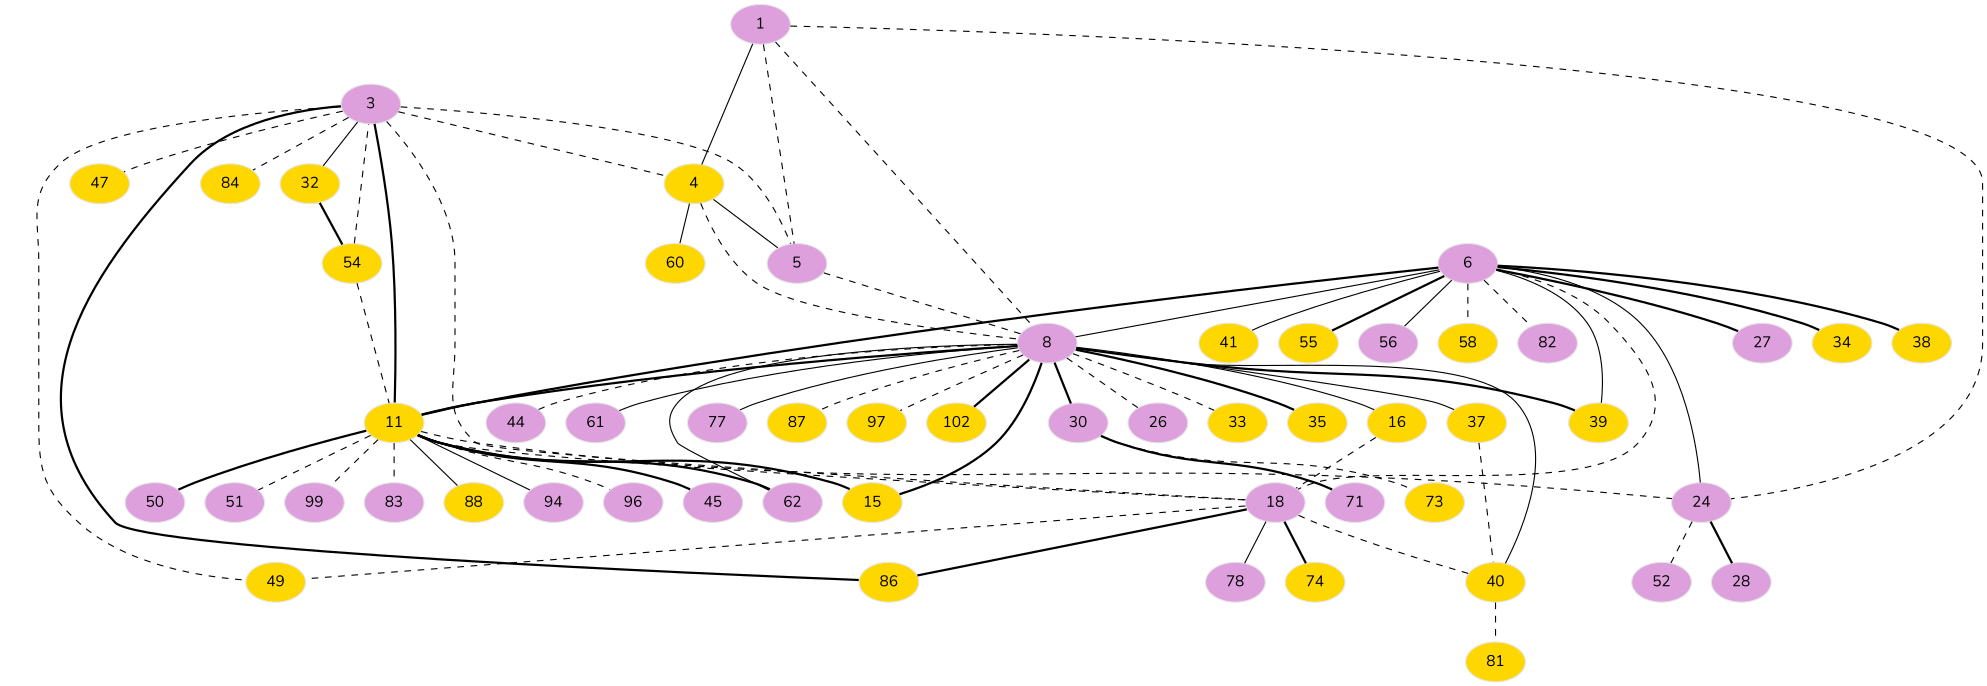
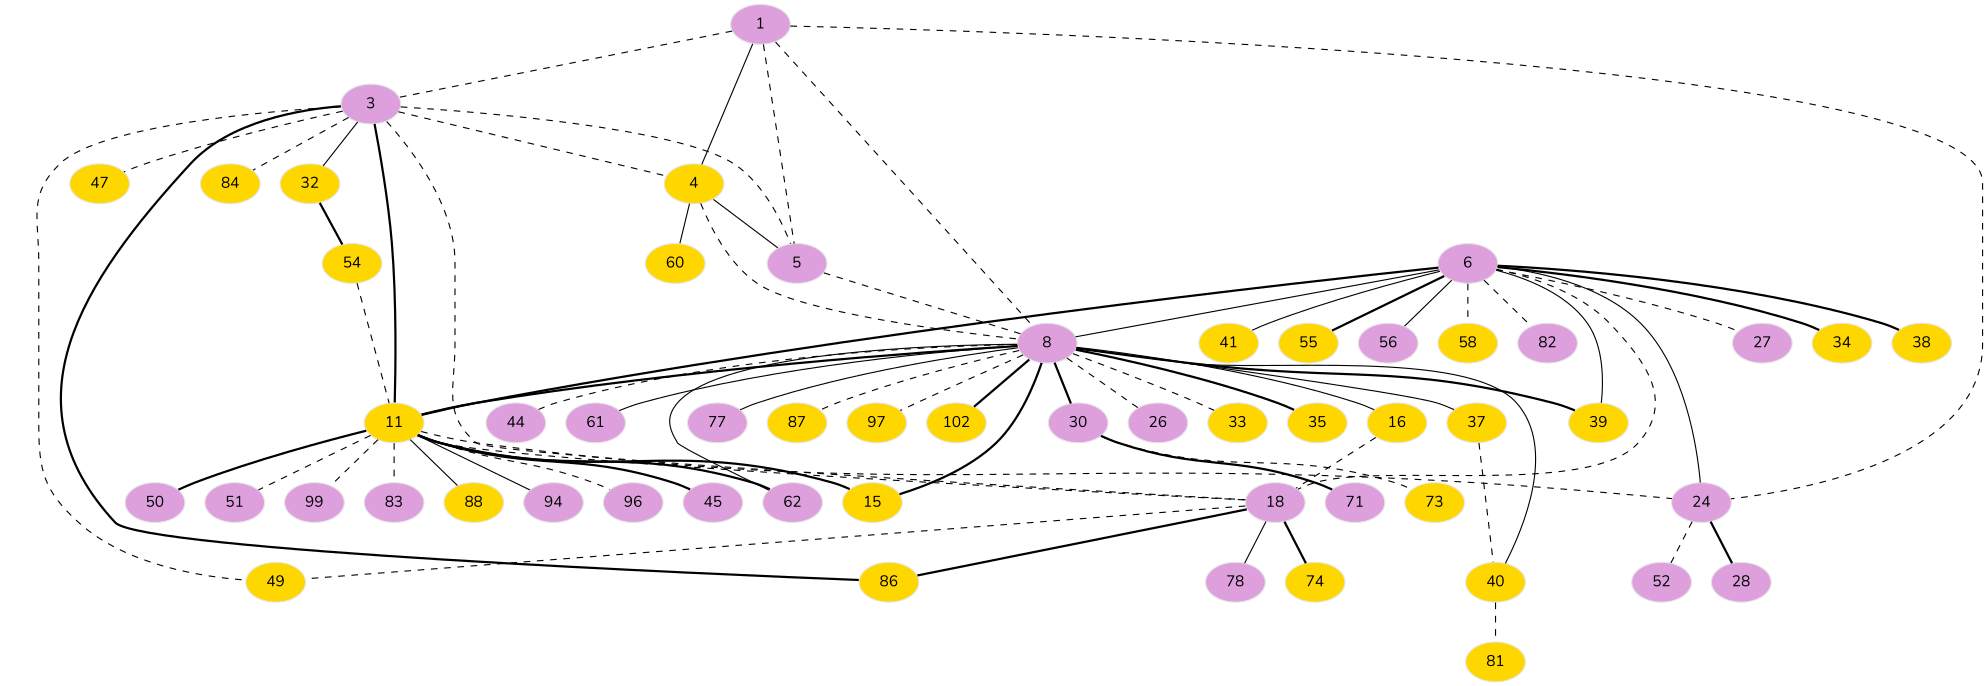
edge "3" -- "54": now "3" -- "1"
edge "6" -- "27": style bold -> dashed
edge "18" -- "40": removed
